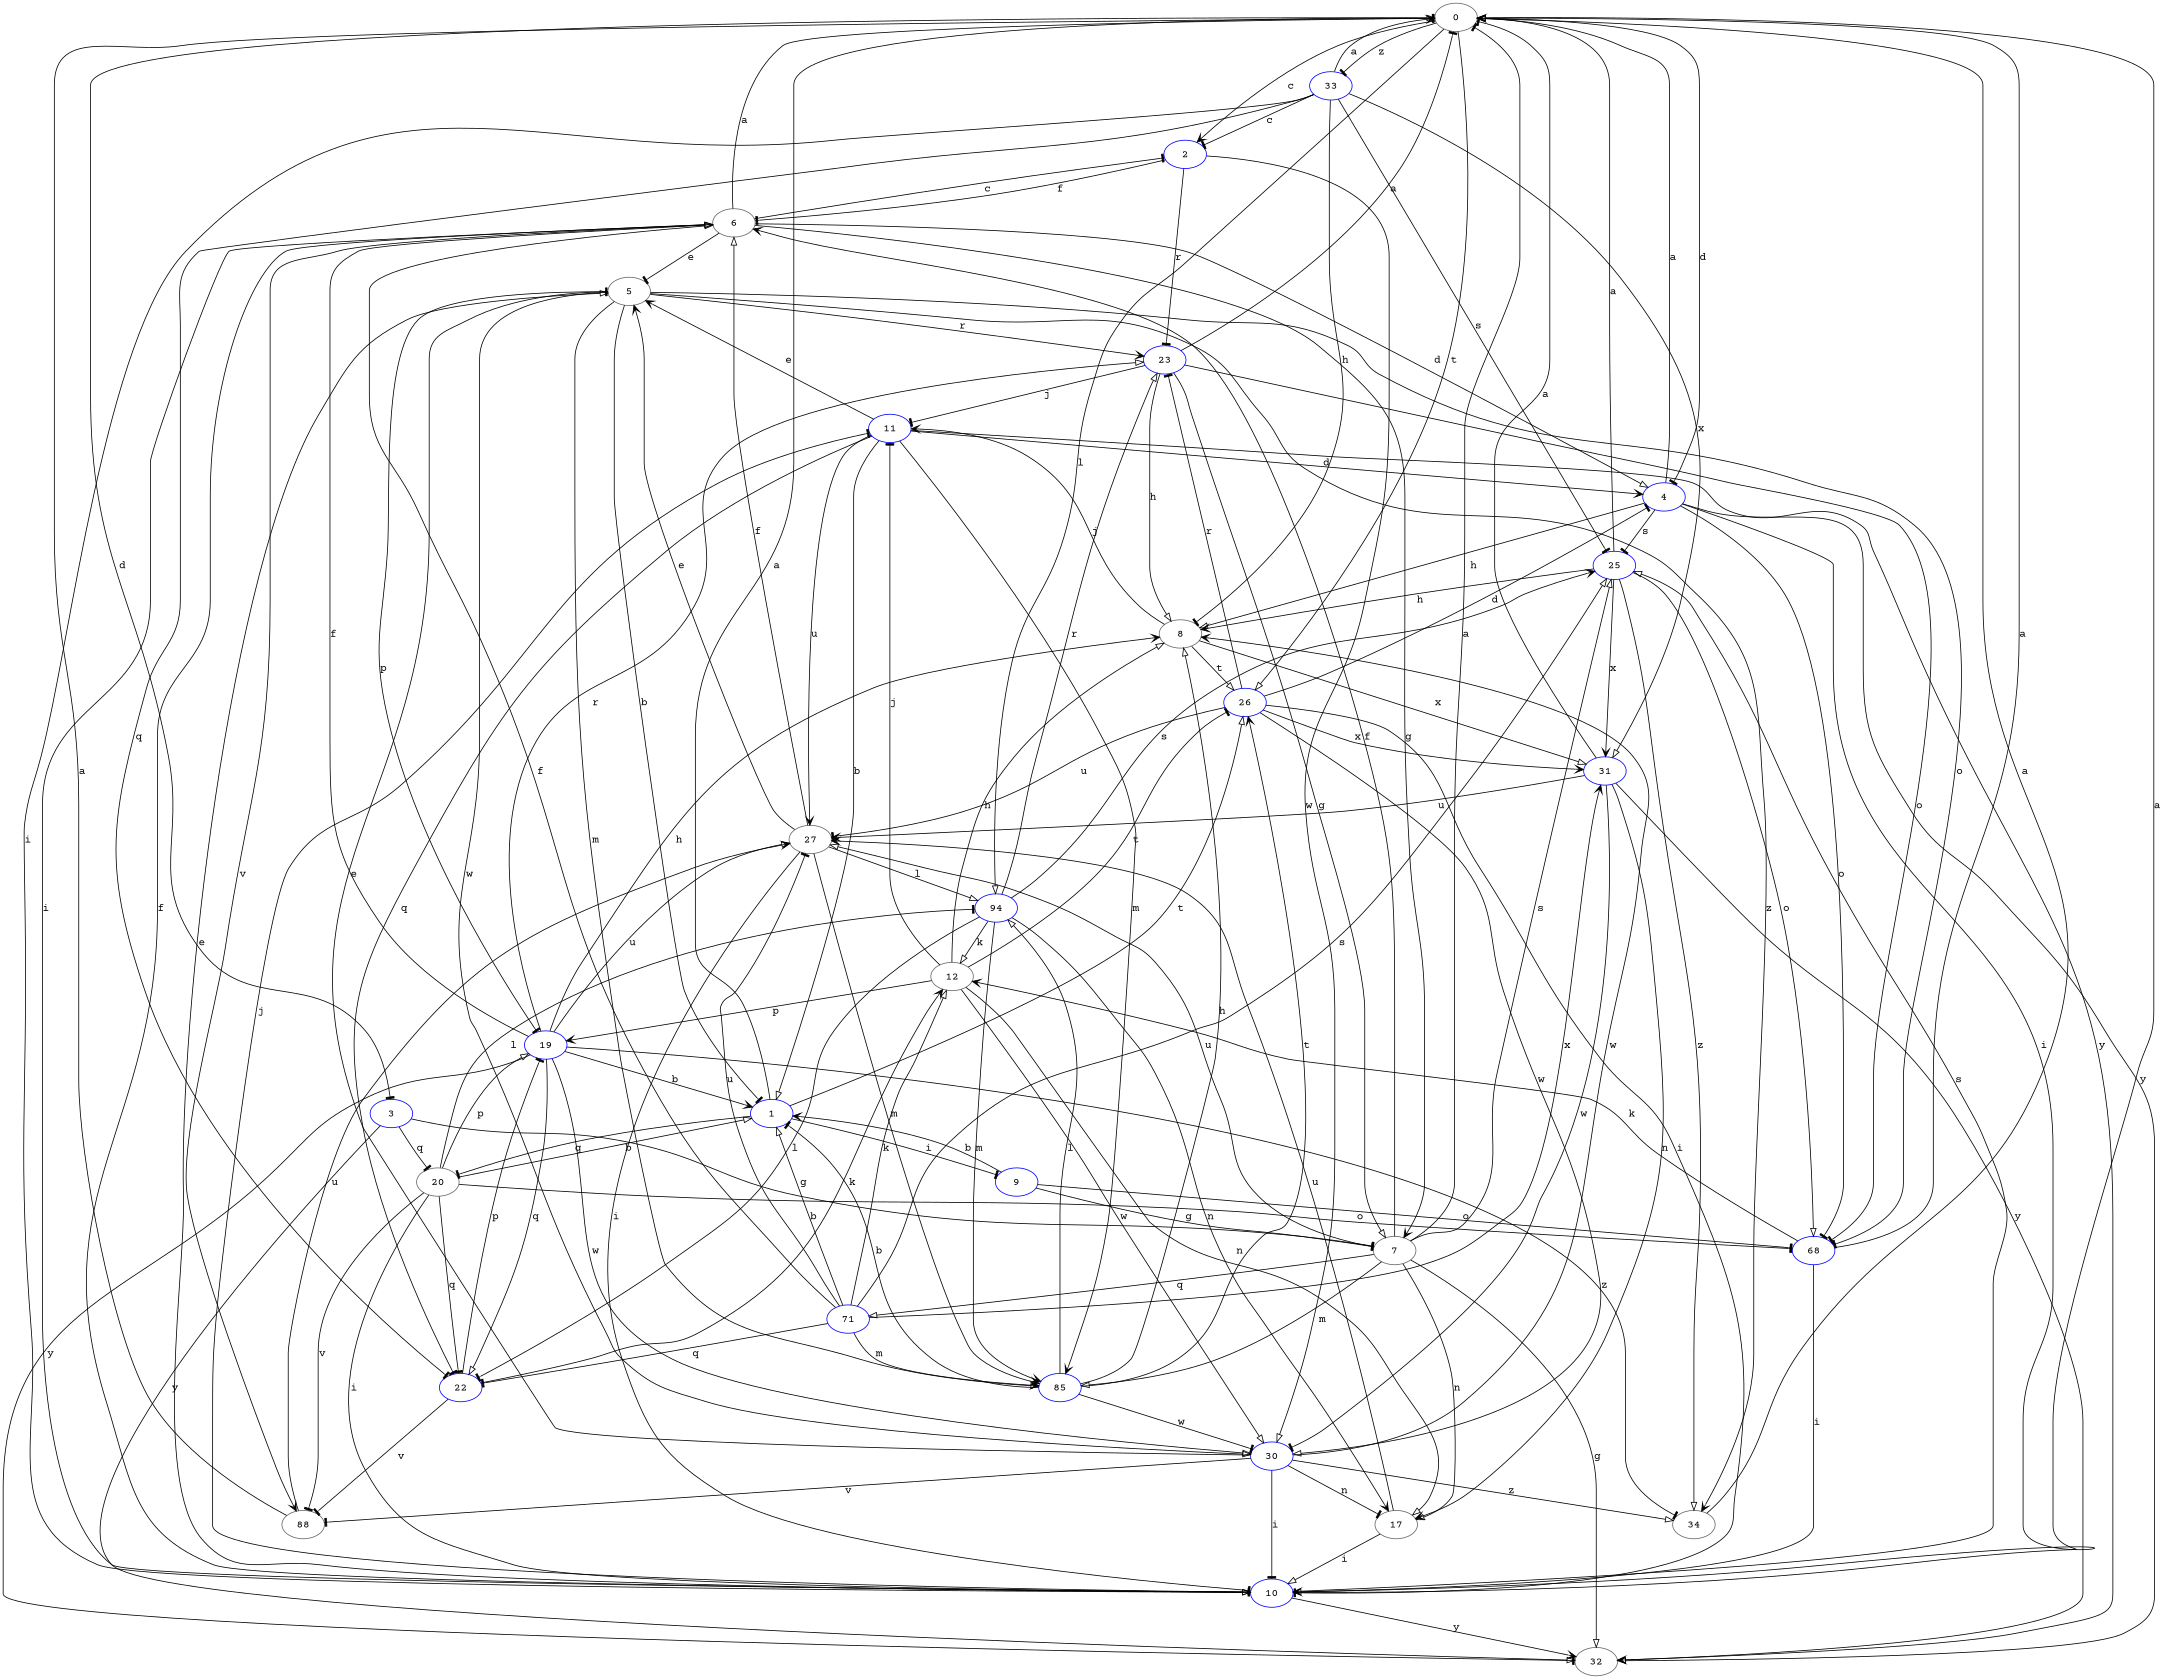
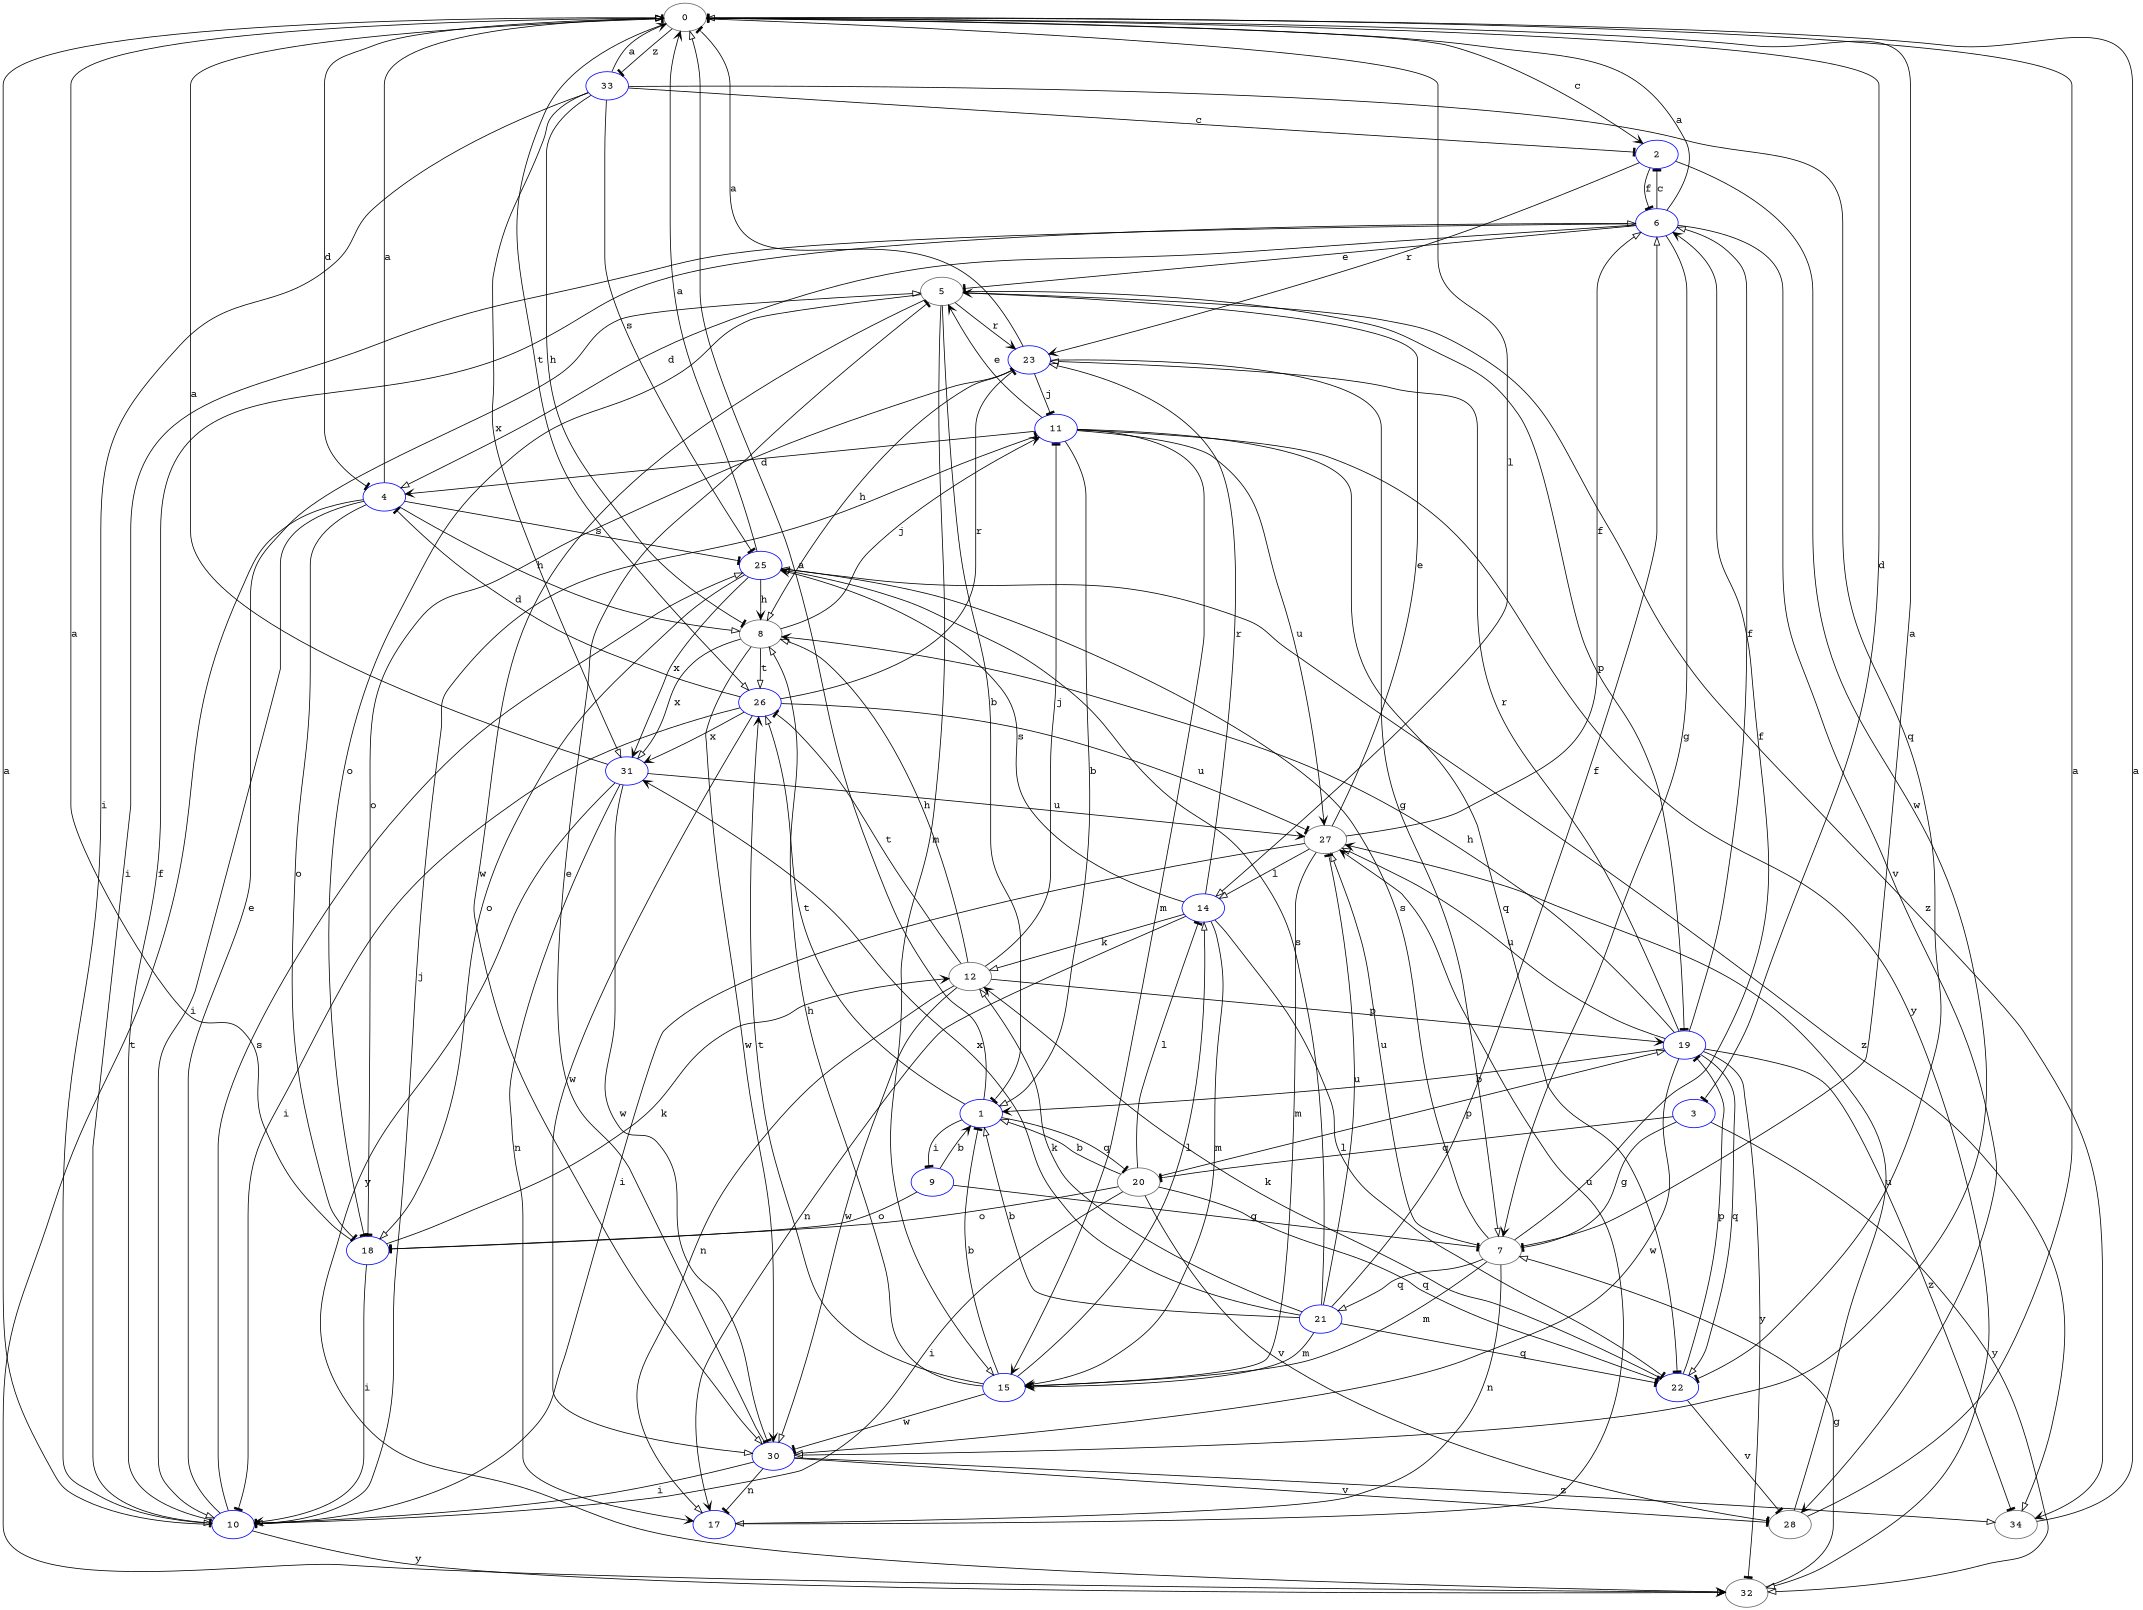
node "6": color gray40 -> blue
edge "2" -> "23": arrowhead tee -> vee
node "94": label "94" -> "14"
edge "30" -> "8": reversed
edge "4" -> "32": label "y" -> "t"
node "68": label "68" -> "18"
node "71": label "71" -> "21"
node "85": label "85" -> "15"
edge "7" -> "32": reversed
node "88": label "88" -> "28"
node "17": color gray40 -> blue
edge "17" -> "10": removed, label "i"
